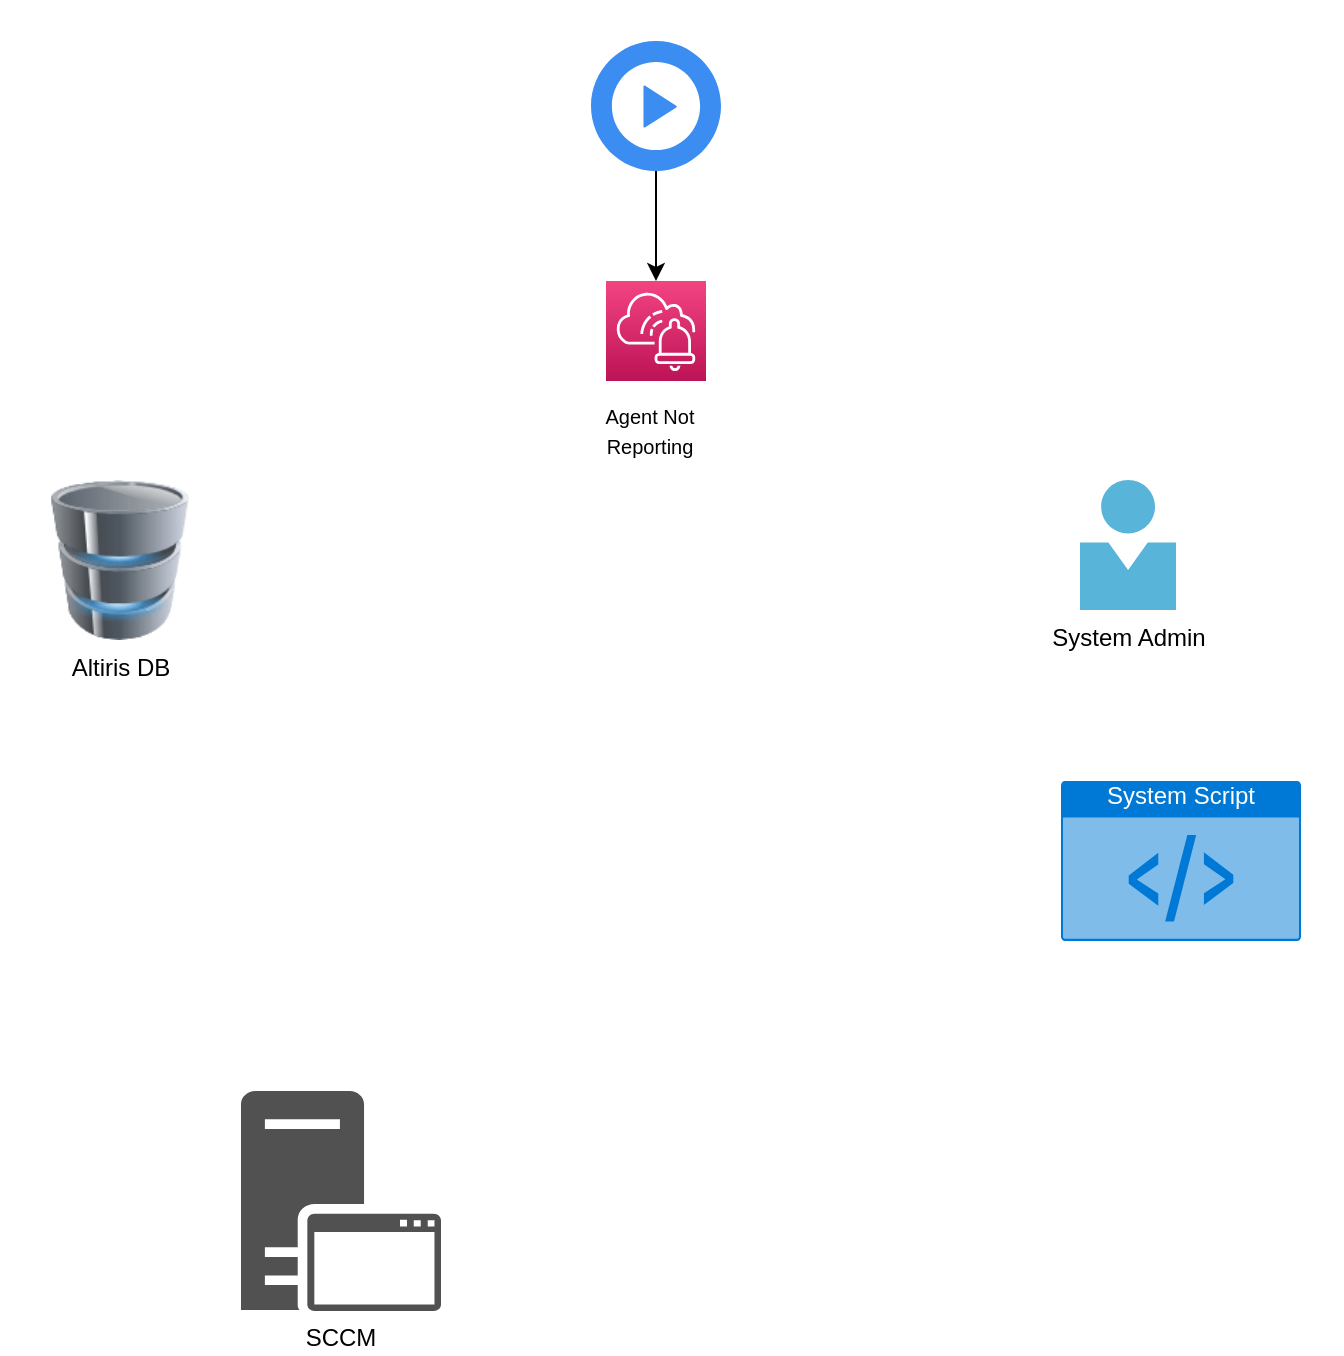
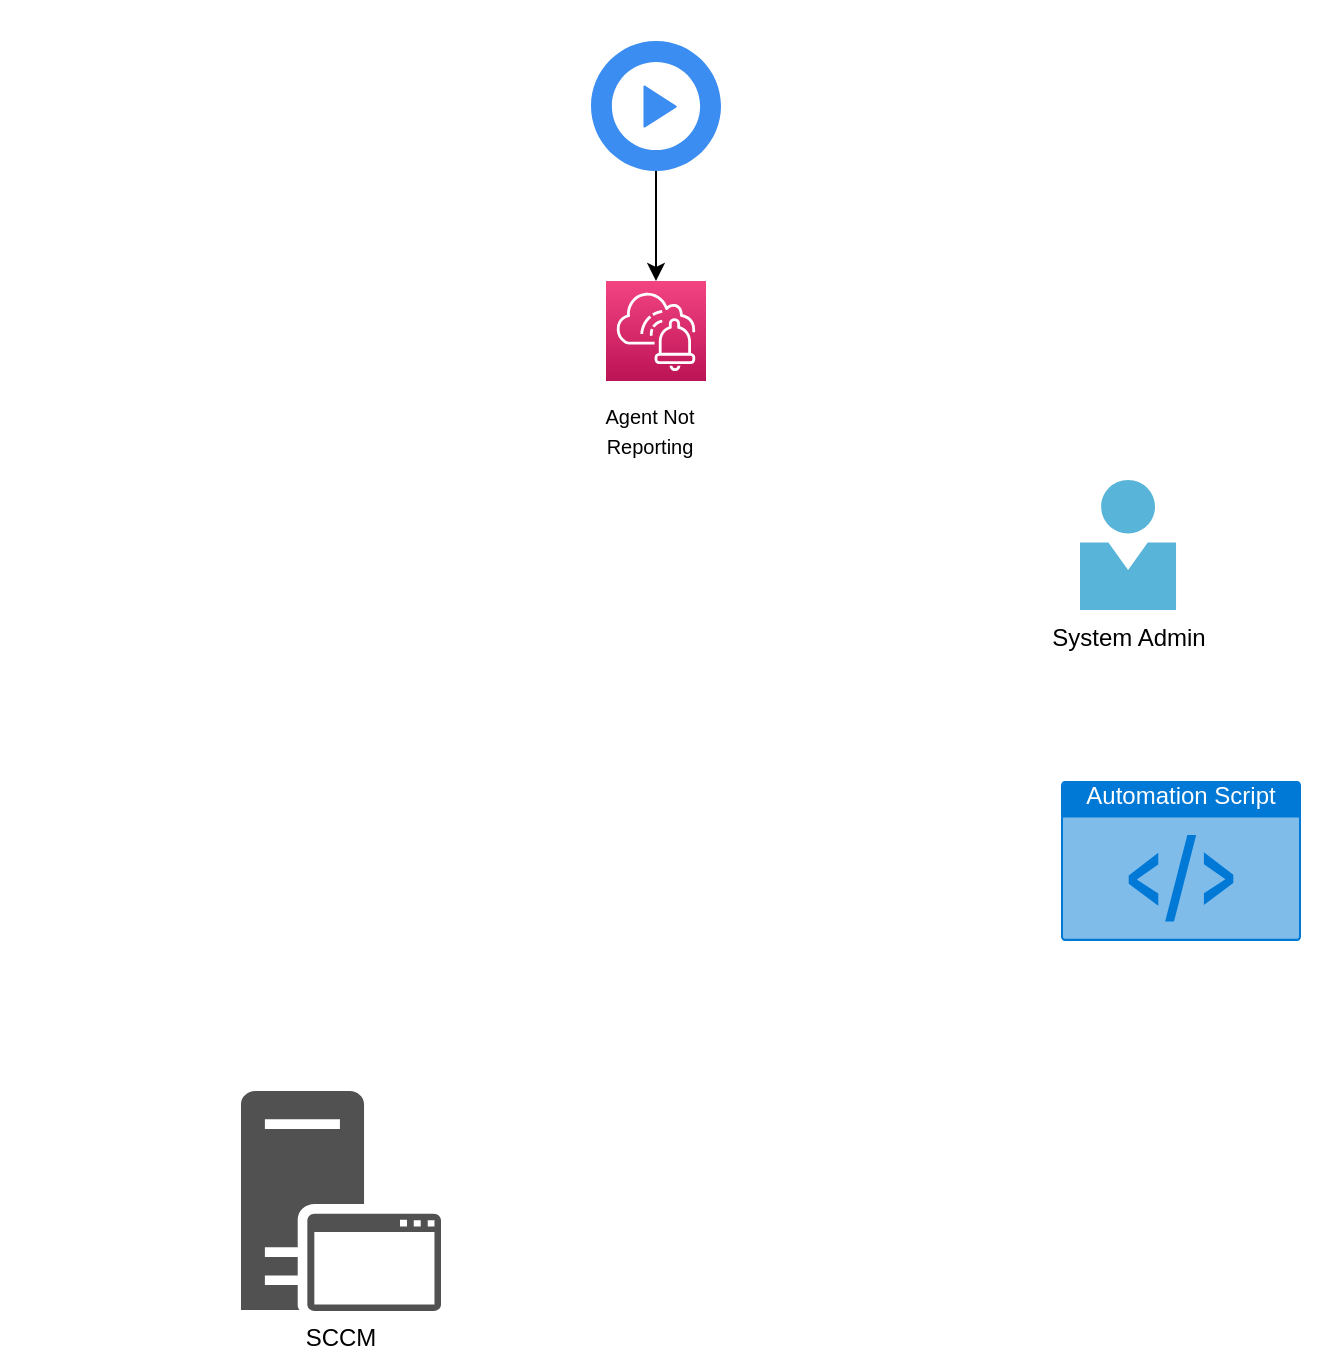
node "Altiris DB": removed
node "System Script": label "System Script" -> "Automation Script"
